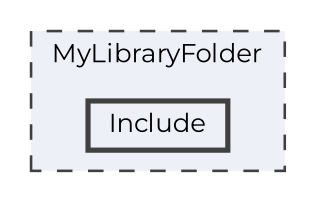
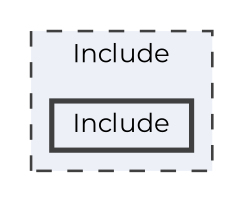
cluster "MyLibraryFolder": label "MyLibraryFolder" -> "Include"
